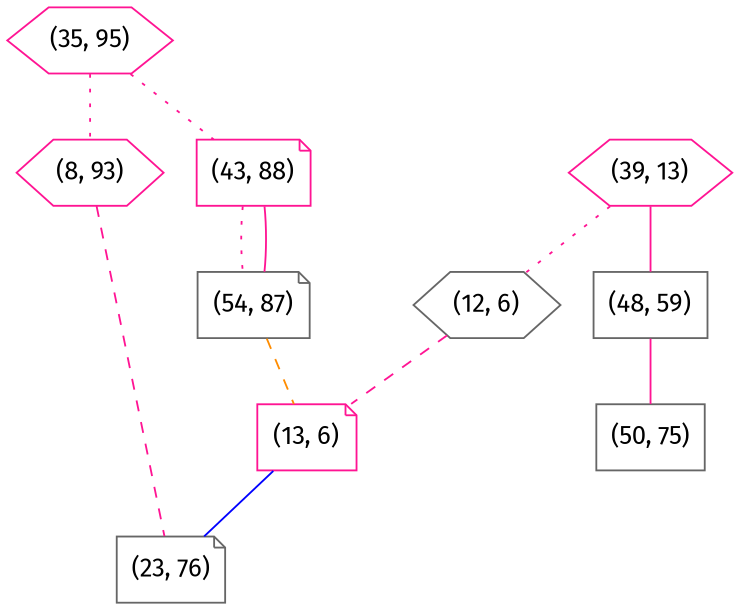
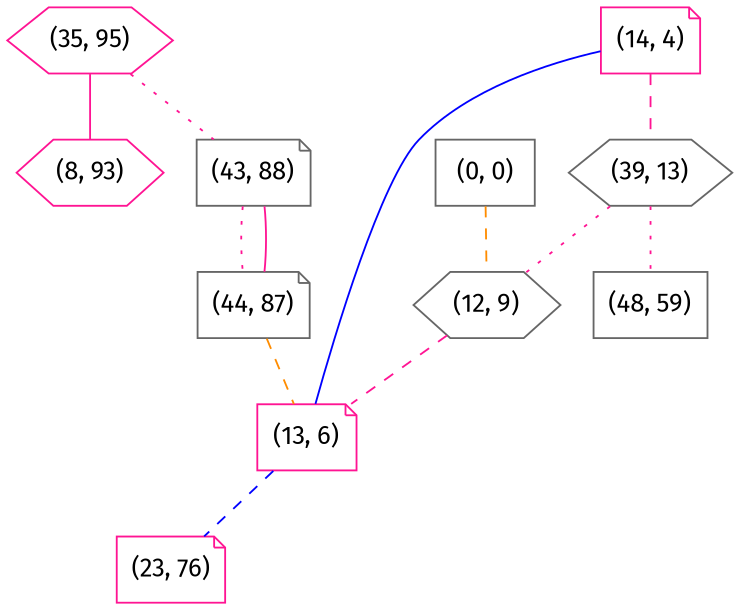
node "(14, 4)": added
edge "(35, 95)" -- "(8, 93)": style dotted -> solid
node "(43, 88)": color deeppink -> gray40
node "(0, 0)": added
node "(39, 13)": color deeppink -> gray40
edge "(39, 13)" -- "(48, 59)": style solid -> dotted
node "(54, 87)": label "(54, 87)" -> "(44, 87)"
node "(12, 6)": label "(12, 6)" -> "(12, 9)"
edge "(8, 93)" -- "(23, 76)": removed
node "(50, 75)": removed
edge "(13, 6)" -- "(23, 76)": style solid -> dashed
node "(23, 76)": color gray40 -> deeppink
